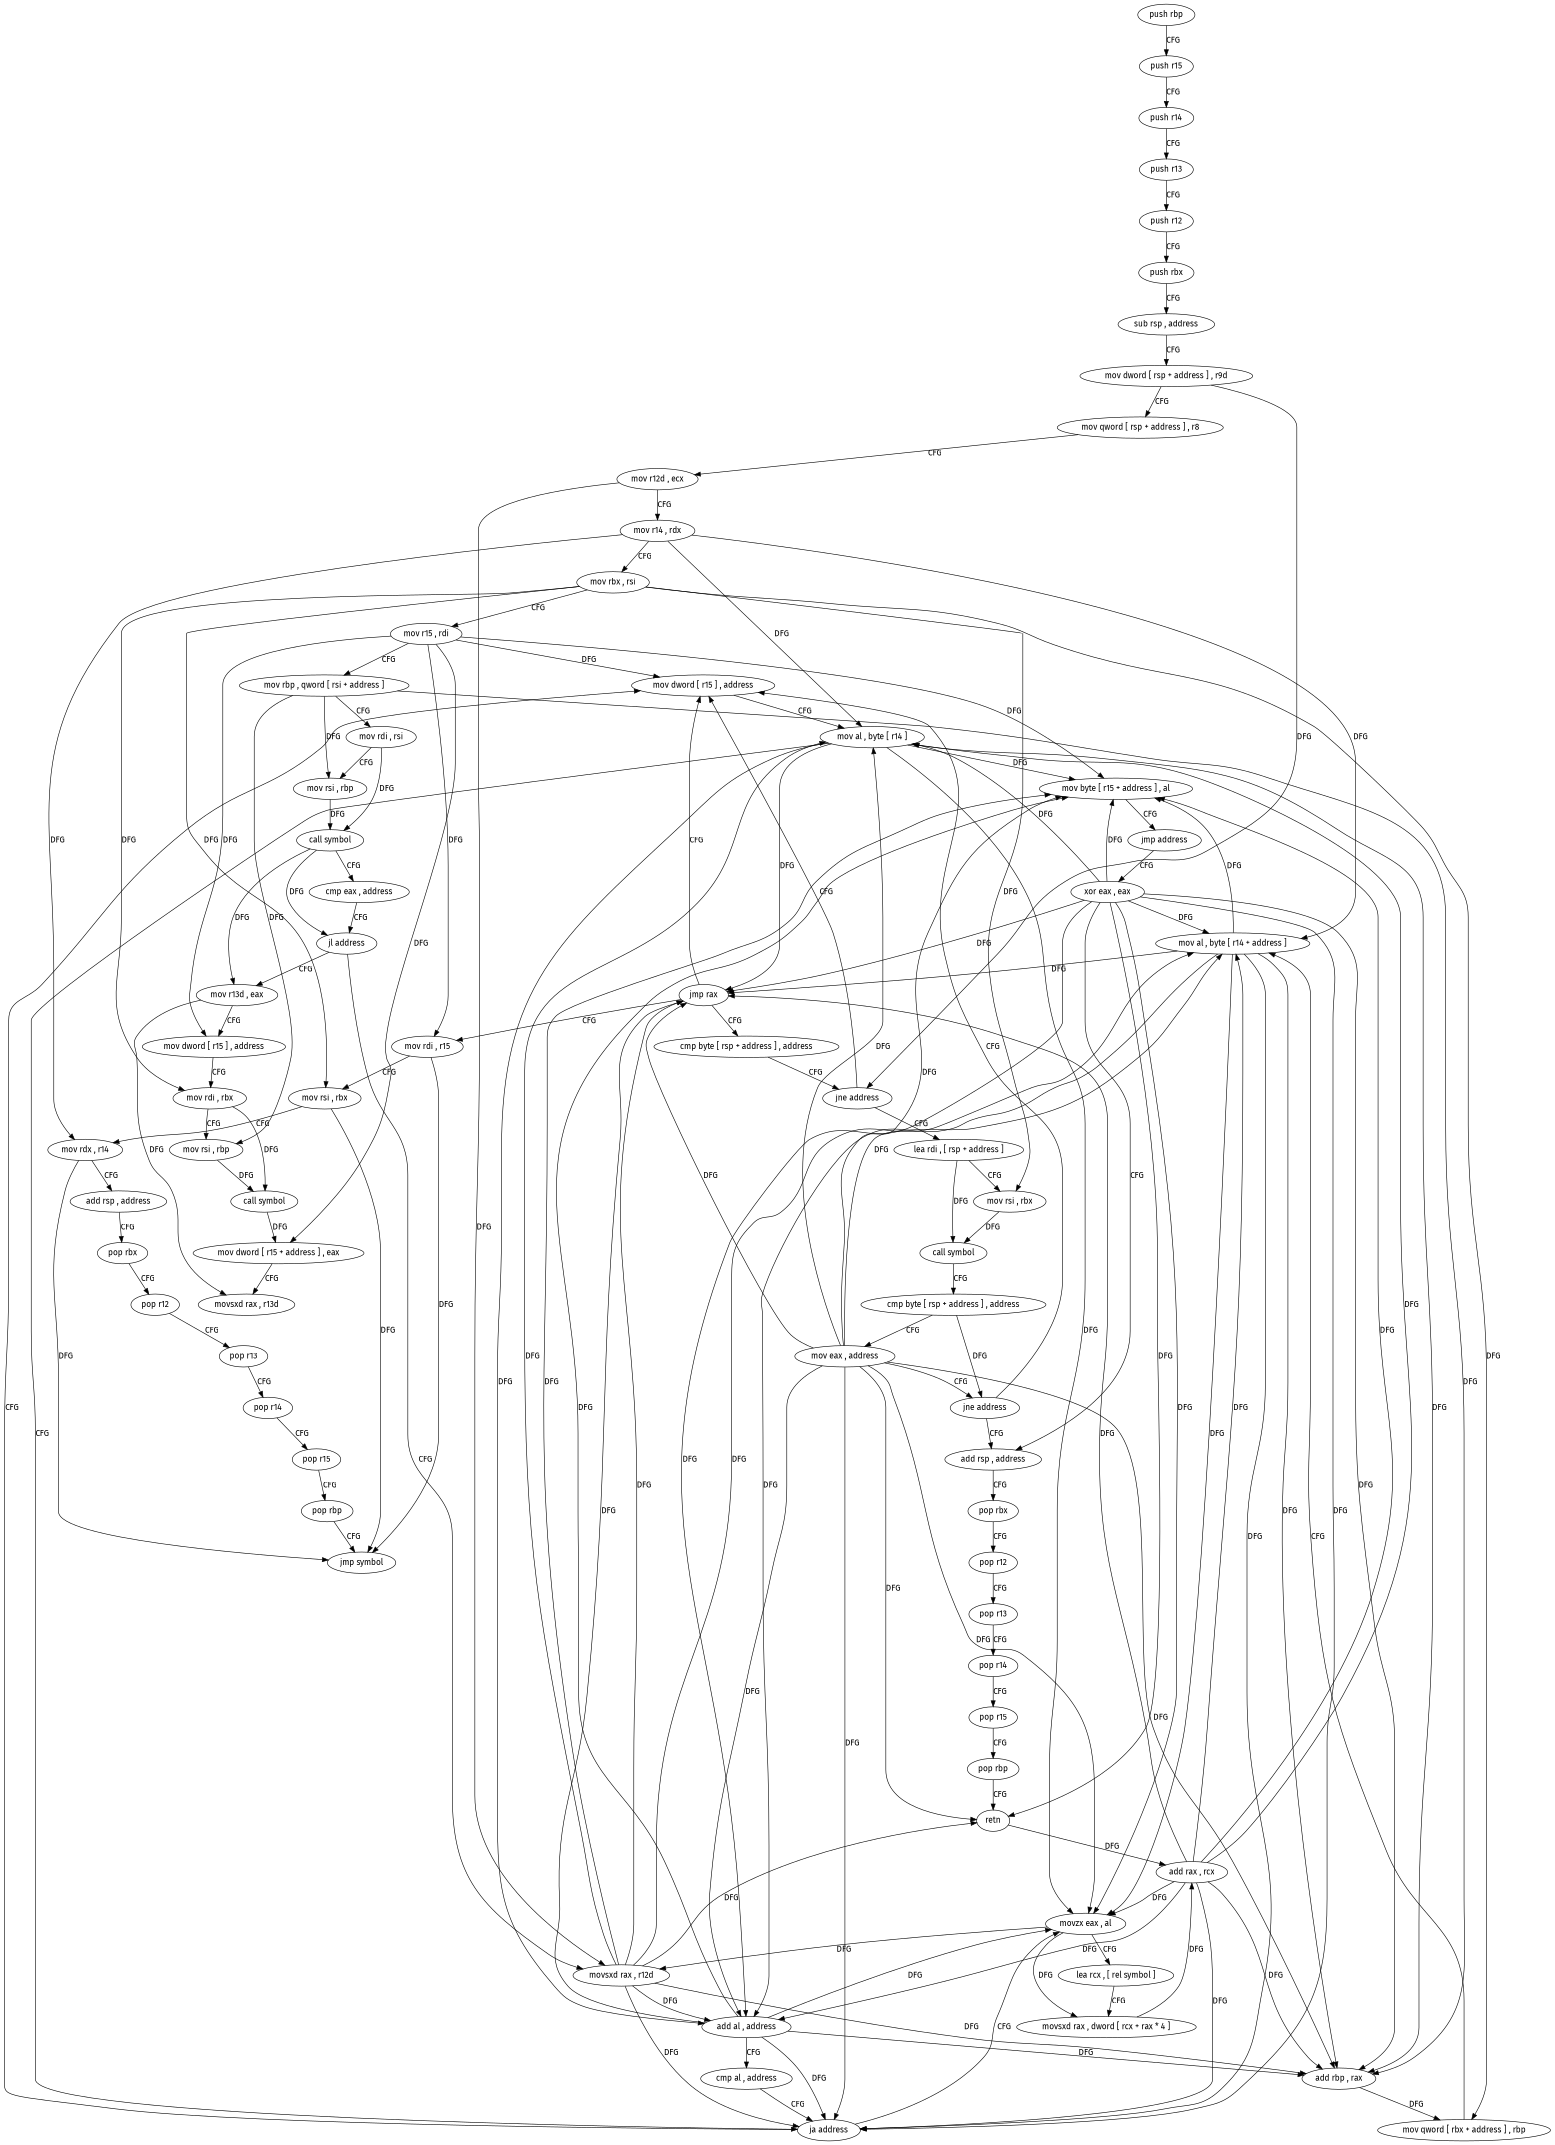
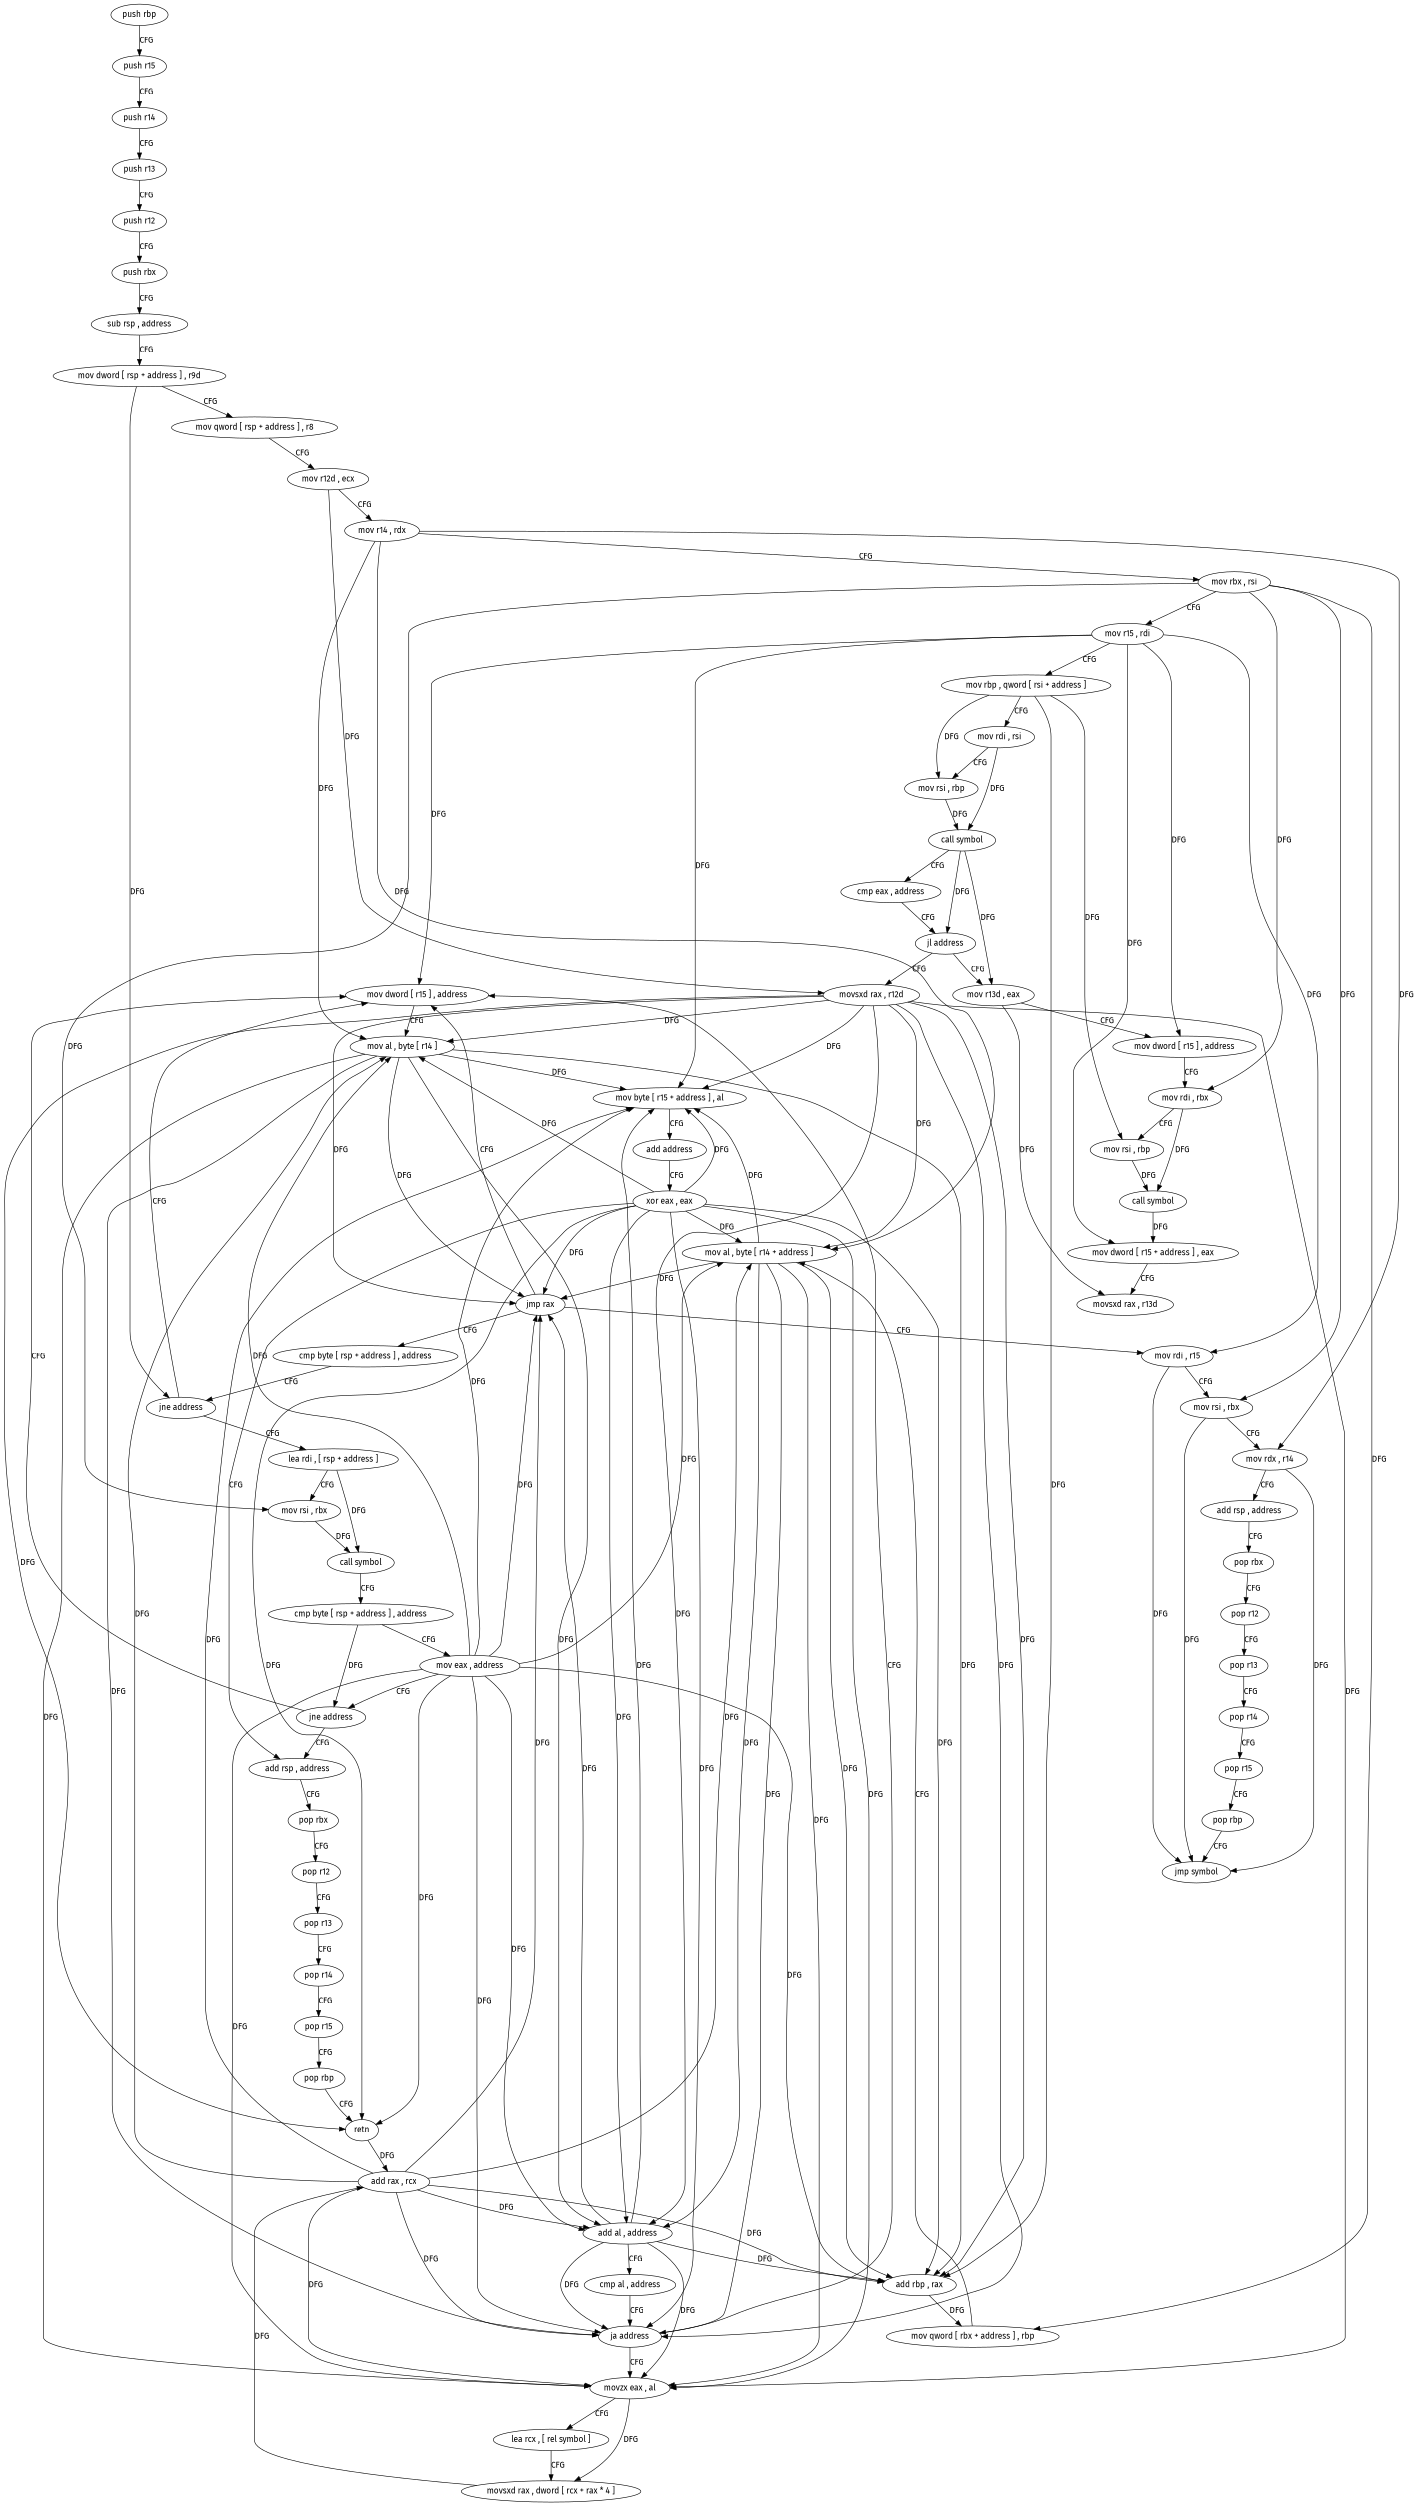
node "jmp address": label "jmp address" -> "add address"
edge "mov al , byte [ r14 ]" -> "ja address": label "CFG" -> "DFG"
edge "movzx eax , al" -> "movsxd rax , r12d": reversed
